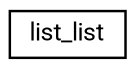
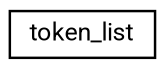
node "list_list": label "list_list" -> "token_list"
